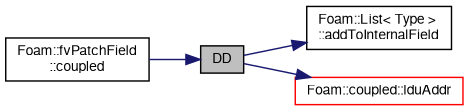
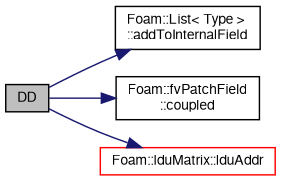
edge "Foam::fvPatchField ::coupled" -> "DD": reversed
node "Foam::coupled::lduAddr": label "Foam::coupled::lduAddr" -> "Foam::lduMatrix::lduAddr"
